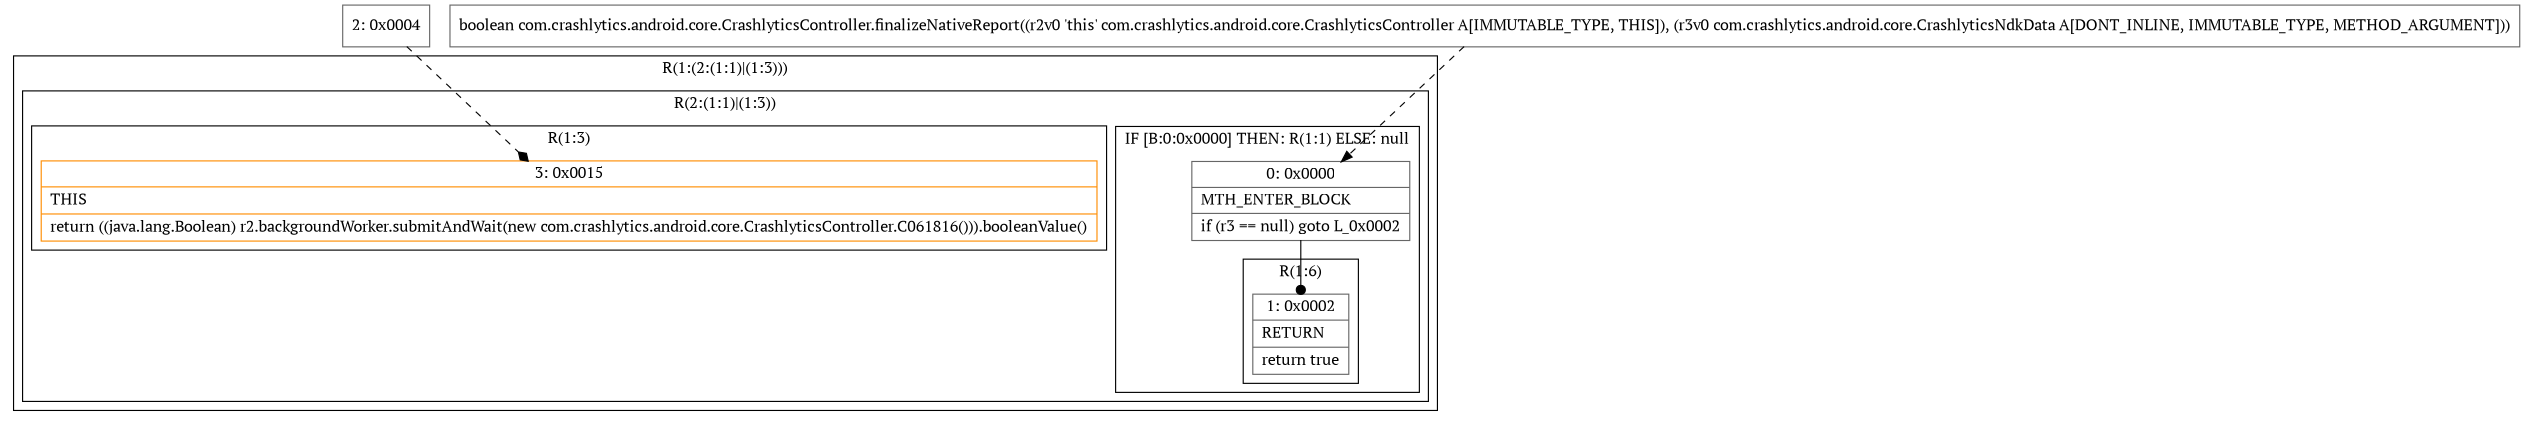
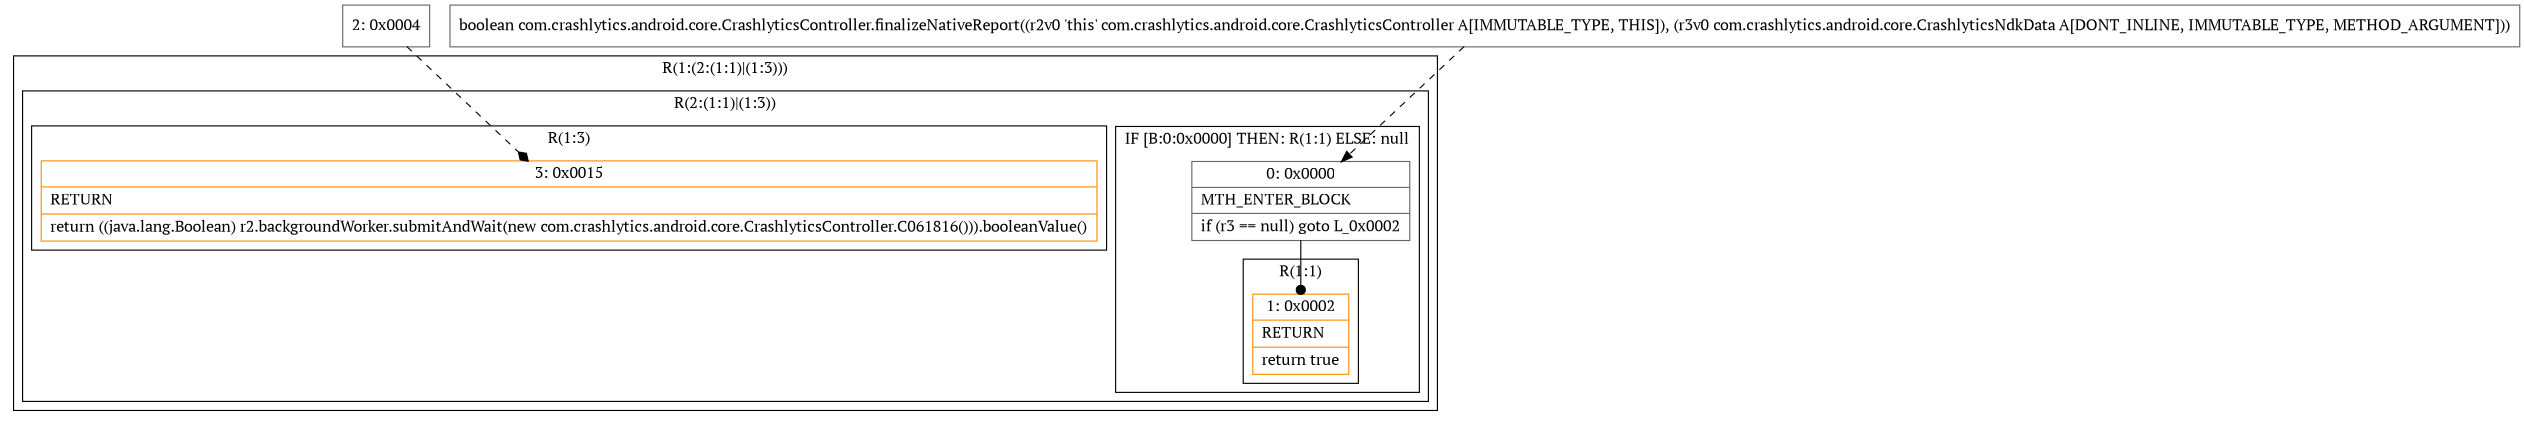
node "3: 0x0015": text "THIS" -> "RETURN"
cluster "R(1:6)": label "R(1:6)" -> "R(1:1)"
node "1: 0x0002": color gray40 -> darkorange
